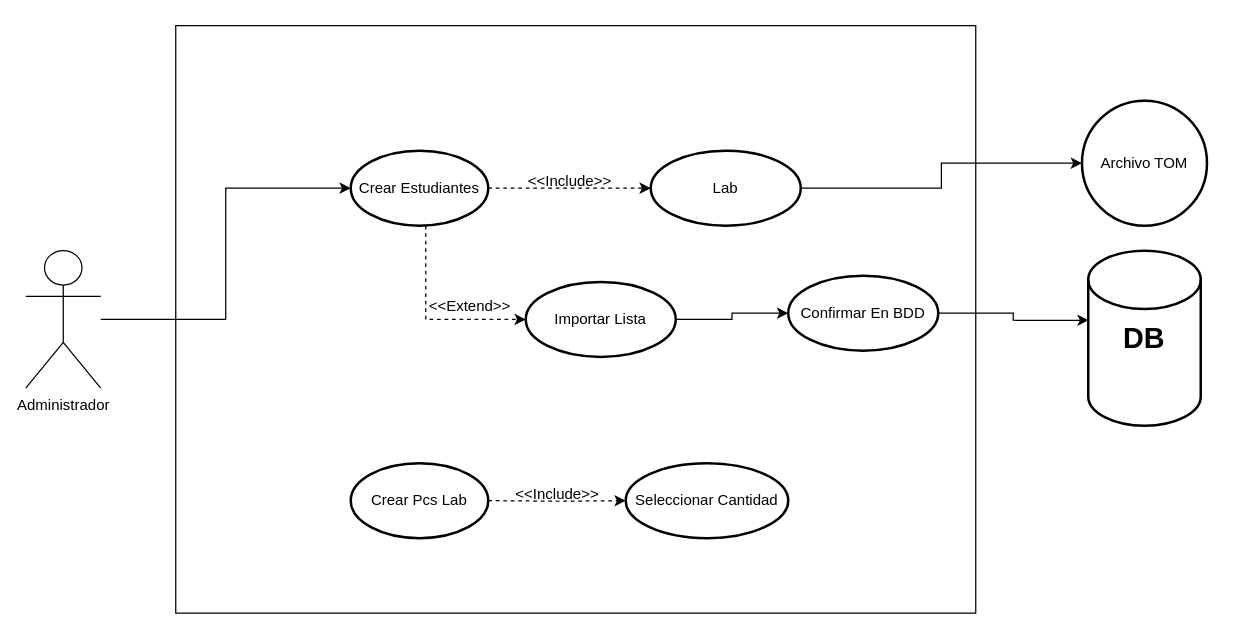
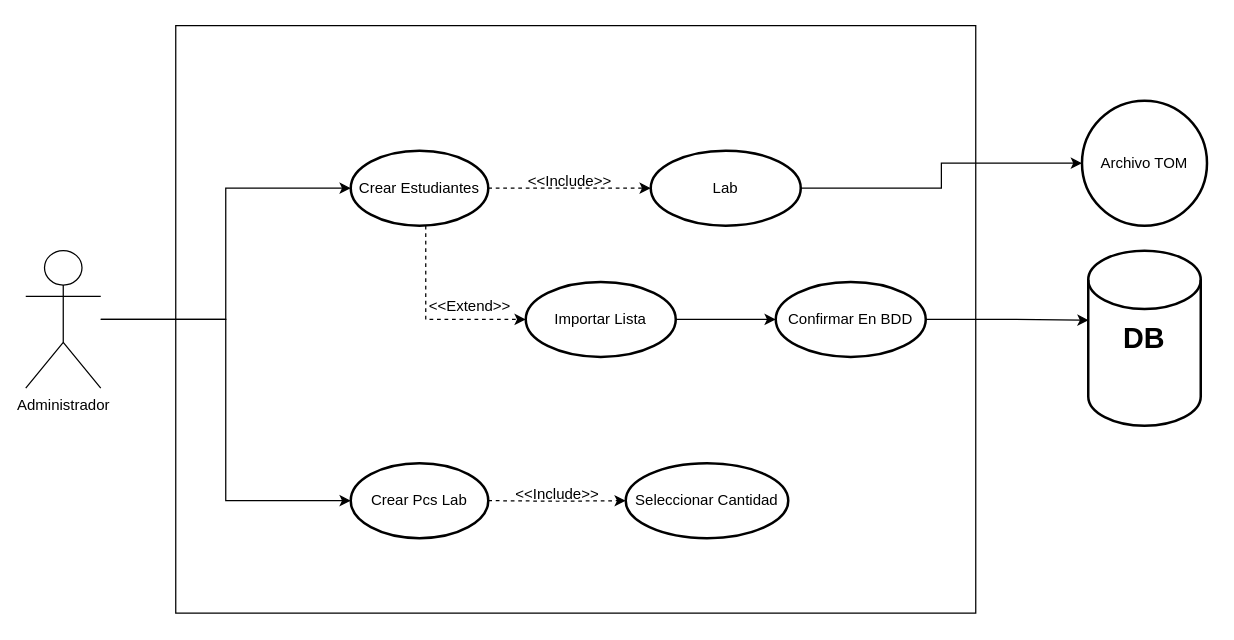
node "Confirmar En BDD": moved (863, 313) -> (851, 319)
edge "Administrador" -> "Crear Pcs Lab": added
